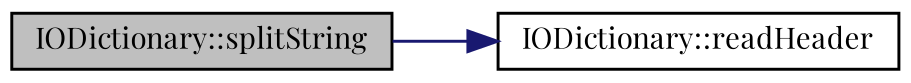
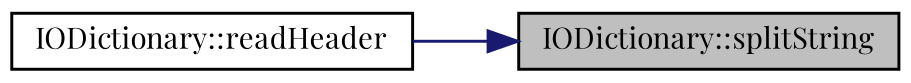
edge "IODictionary::splitString" -> "IODictionary::readHeader": reversed
